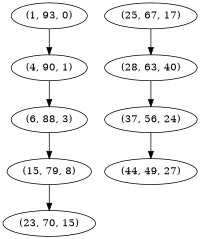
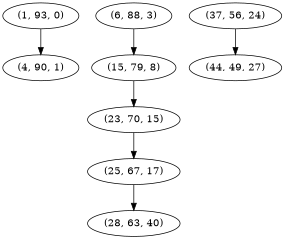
edge "(4, 90, 1)" -> "(6, 88, 3)": removed
edge "(28, 63, 40)" -> "(37, 56, 24)": removed
edge "(23, 70, 15)" -> "(25, 67, 17)": added
